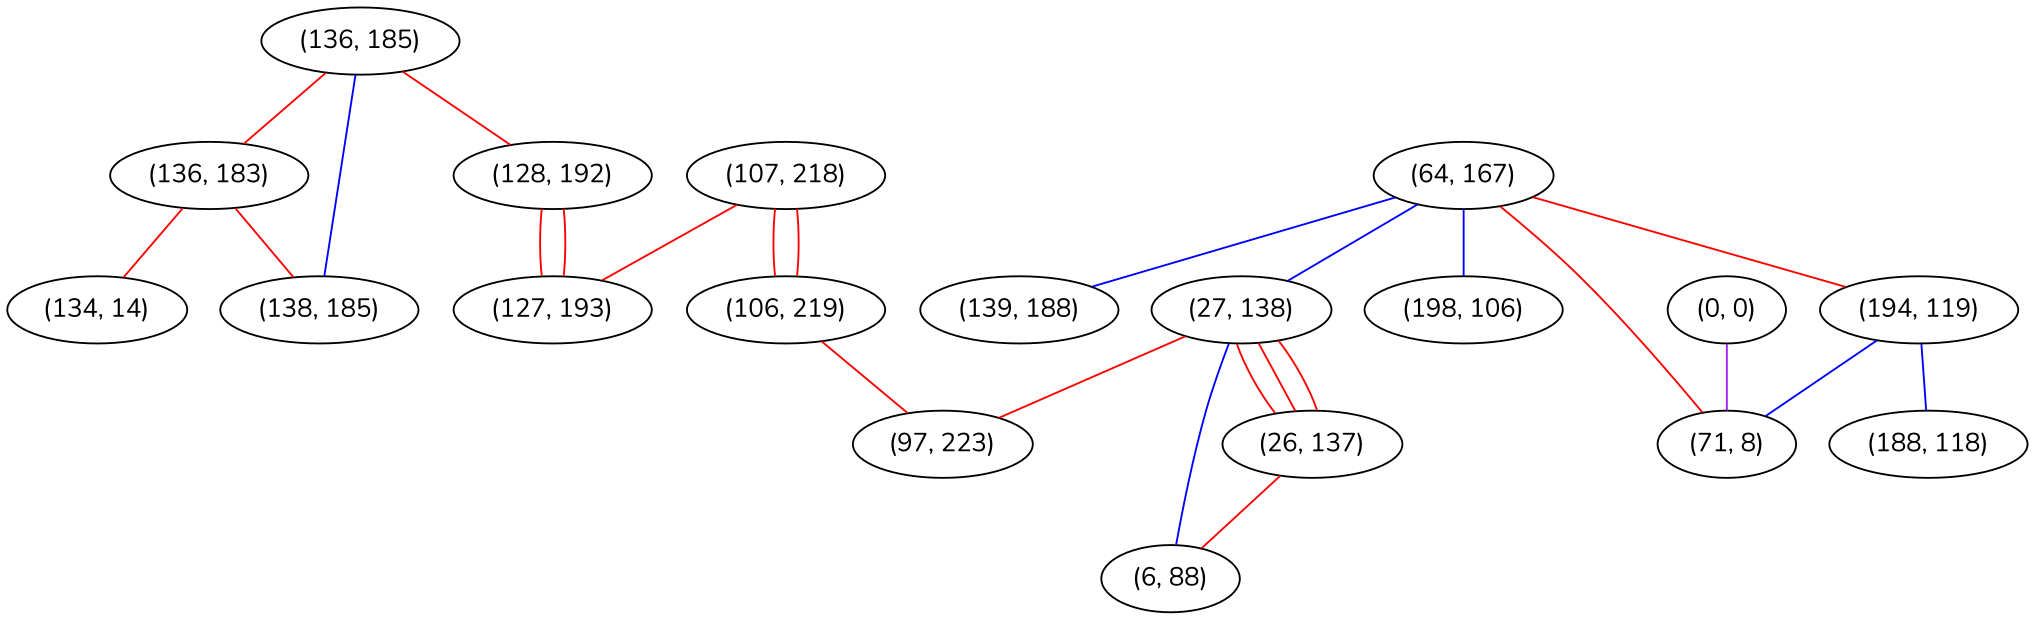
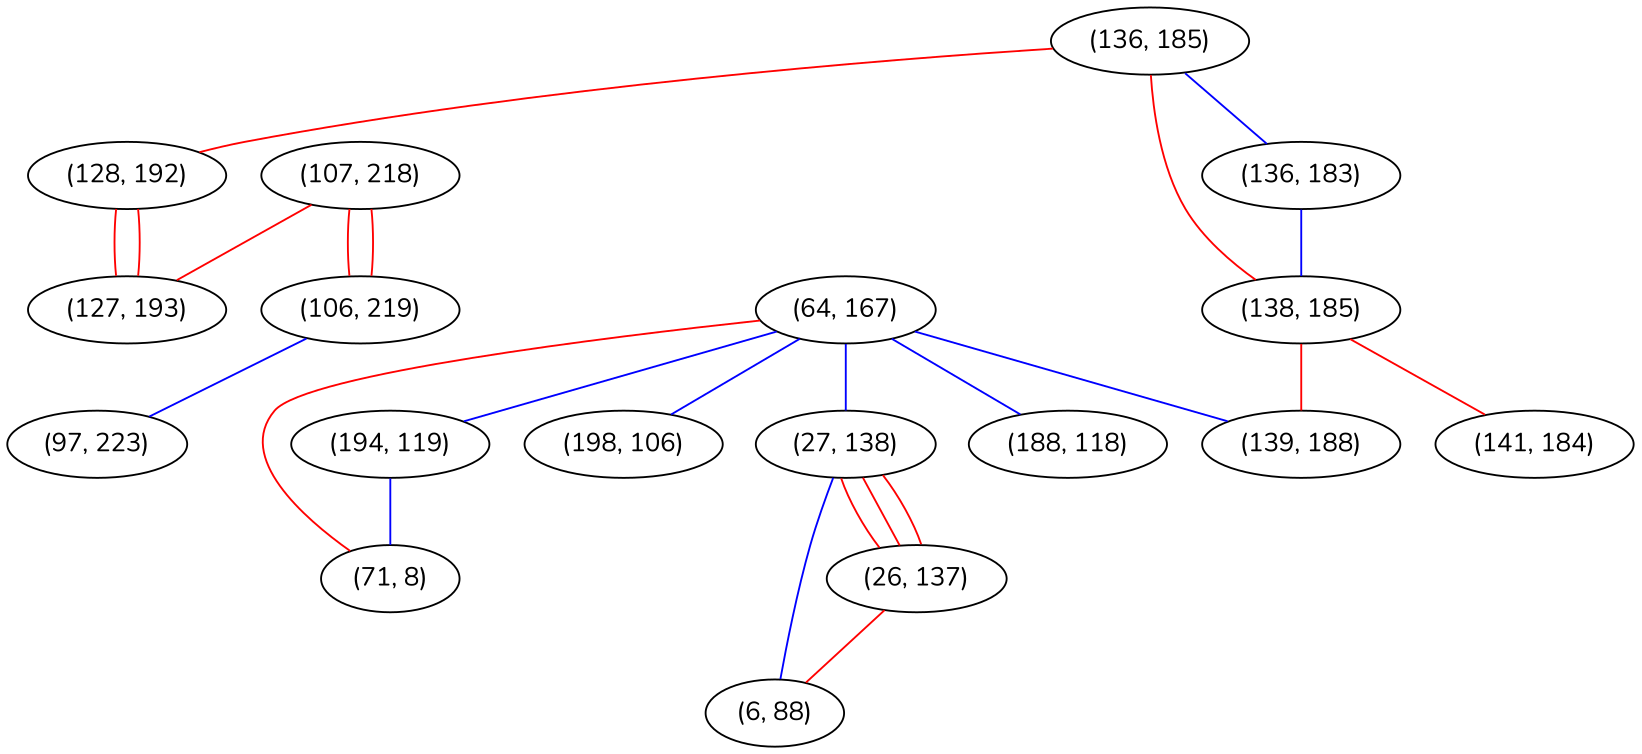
edge "(136, 185)" -- "(136, 183)": color red -> blue
edge "(136, 185)" -- "(138, 185)": color blue -> red
edge "(64, 167)" -- "(194, 119)": color red -> blue
edge "(136, 183)" -- "(138, 185)": color red -> blue
node "(134, 14)": removed
node "(0, 0)": removed
edge "(106, 219)" -- "(97, 223)": color red -> blue
edge "(27, 138)" -- "(97, 223)": removed
edge "(138, 185)" -- "(139, 188)": added
edge "(194, 119)" -- "(188, 118)": now "(64, 167)" -- "(188, 118)"
node "(141, 184)": added
